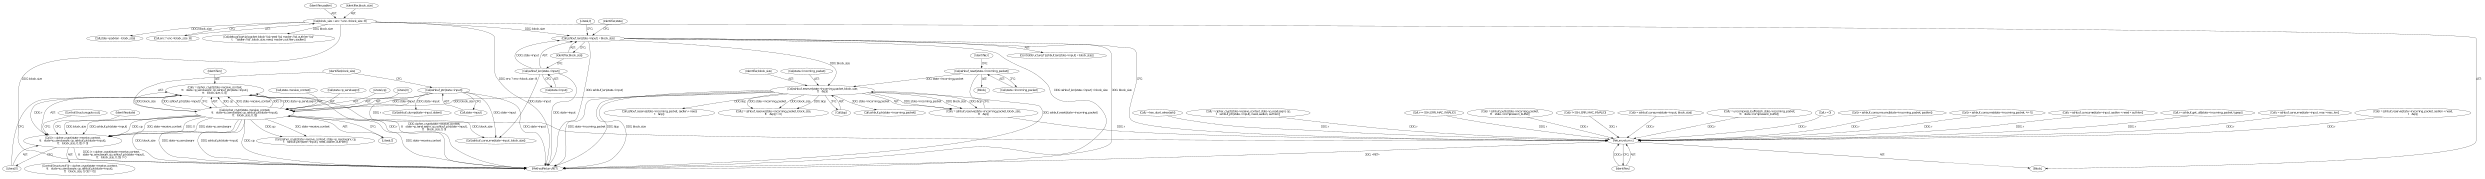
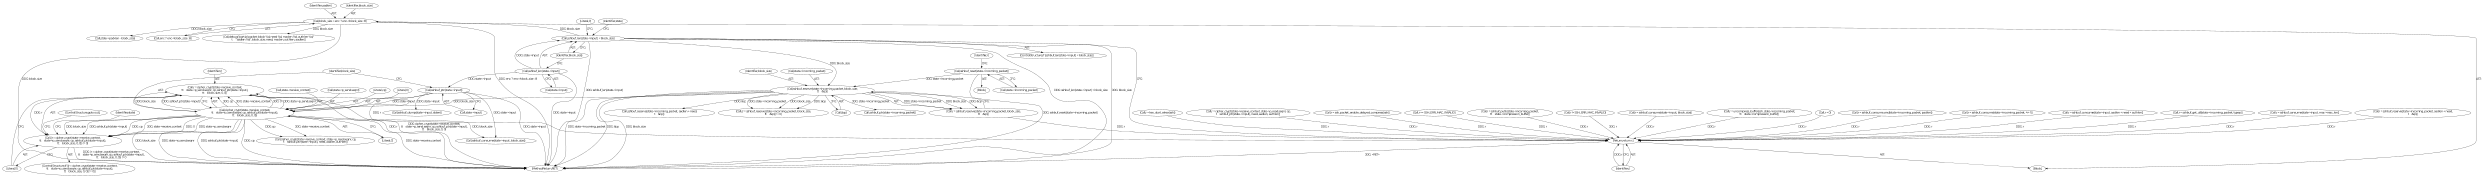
edge "(Call,block_size = enc ? enc->block_size : 8)" -> "(Call,sshbuf_len(state->input) < block_size)": reversed
edge "(Call,sshbuf_len(state->input))" -> "(Call,sshbuf_consume(state->input, block_size))": now "(Call,sshbuf_len(state->input))" -> "(Call,sshbuf_ptr(state->input))"
node "(Call,r = ssh_packet_enable_delayed_compress(ssh))": added
